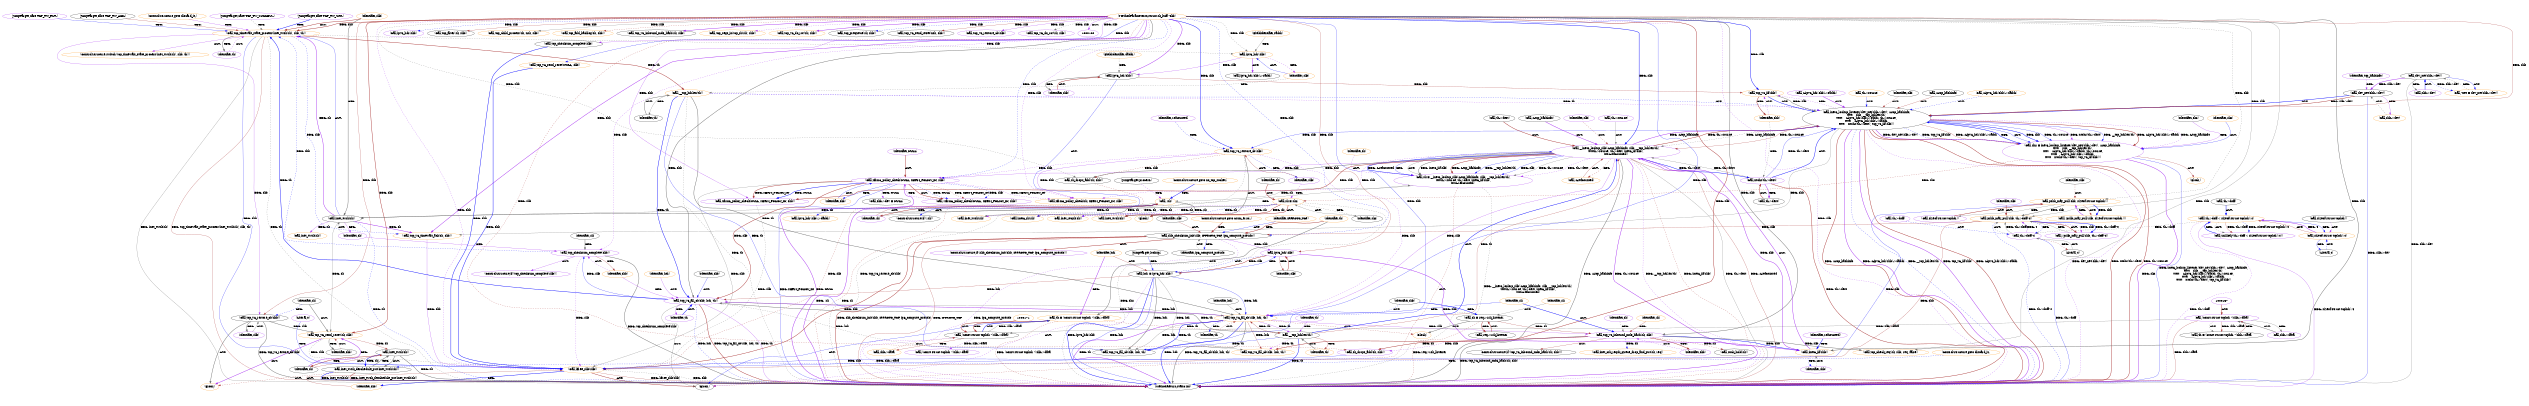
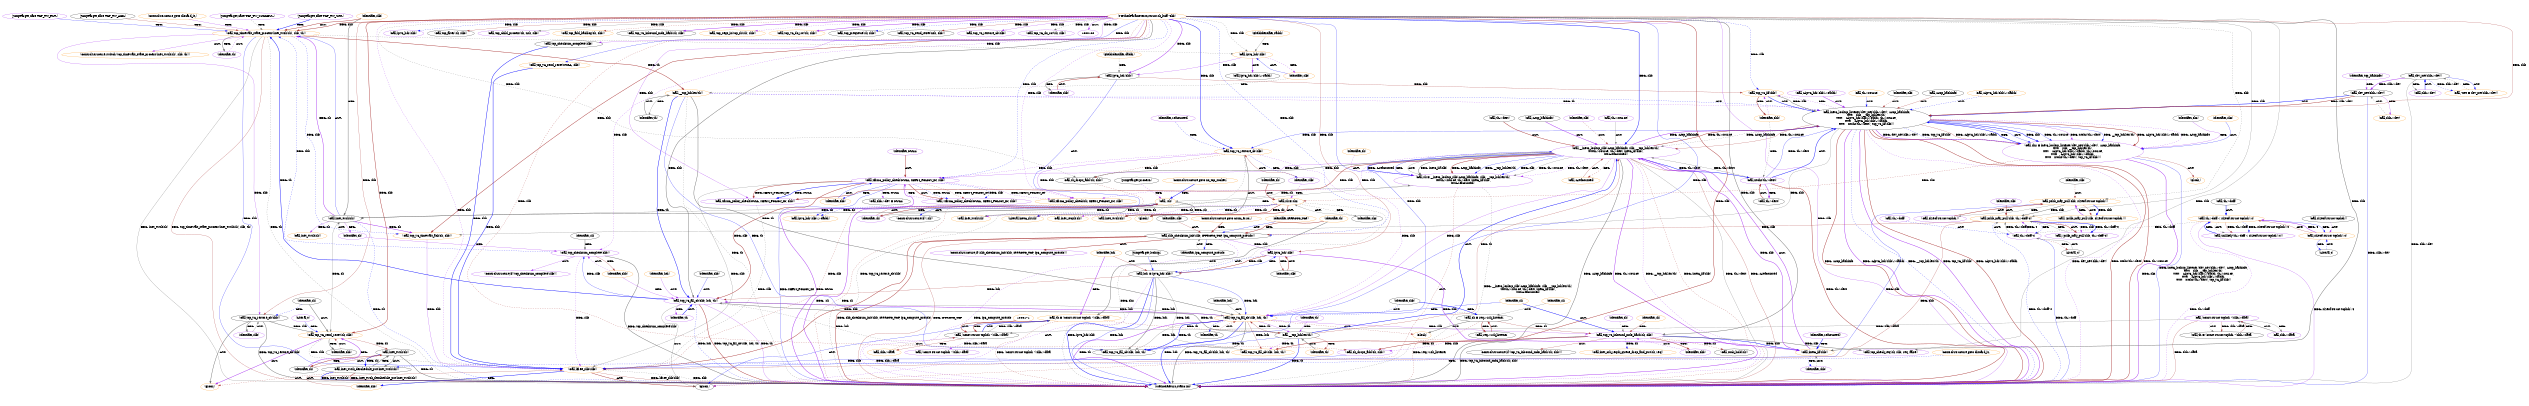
edge "(MethodParameterIn,struct sk_buff *skb)" -> "(Call,tcp_v6_iif(skb))": style bold -> dashed
node "(Call,tcp_child_process(sk, nsk, skb))": color darkorange -> purple
edge "(MethodParameterIn,struct sk_buff *skb)" -> "(Call,tcp_v6_timewait_ack(sk, skb))": color purple -> brown
edge "(Call,!sk)" -> "(Call,inet_reqsk(sk))": now "(Call,!sk)" -> "(Call,ipv6_hdr(skb)->daddr)"
node "(Call,inet6_sk(sk))": label "(Call,inet6_sk(sk))" -> "(Literal,inet6_sk(sk))"
edge "(MethodParameterIn,struct sk_buff *skb)" -> "(MethodReturn,static int)": style dashed -> solid
node "1000137": removed
node "(Call,tcp_check_req(sk, skb, req, false))": color darkorange -> purple
edge "(Literal,0)" -> "(Call,kfree_skb(skb))": now "(Literal,0)" -> "(Call,tcp_v6_send_reset(sk, skb))"
